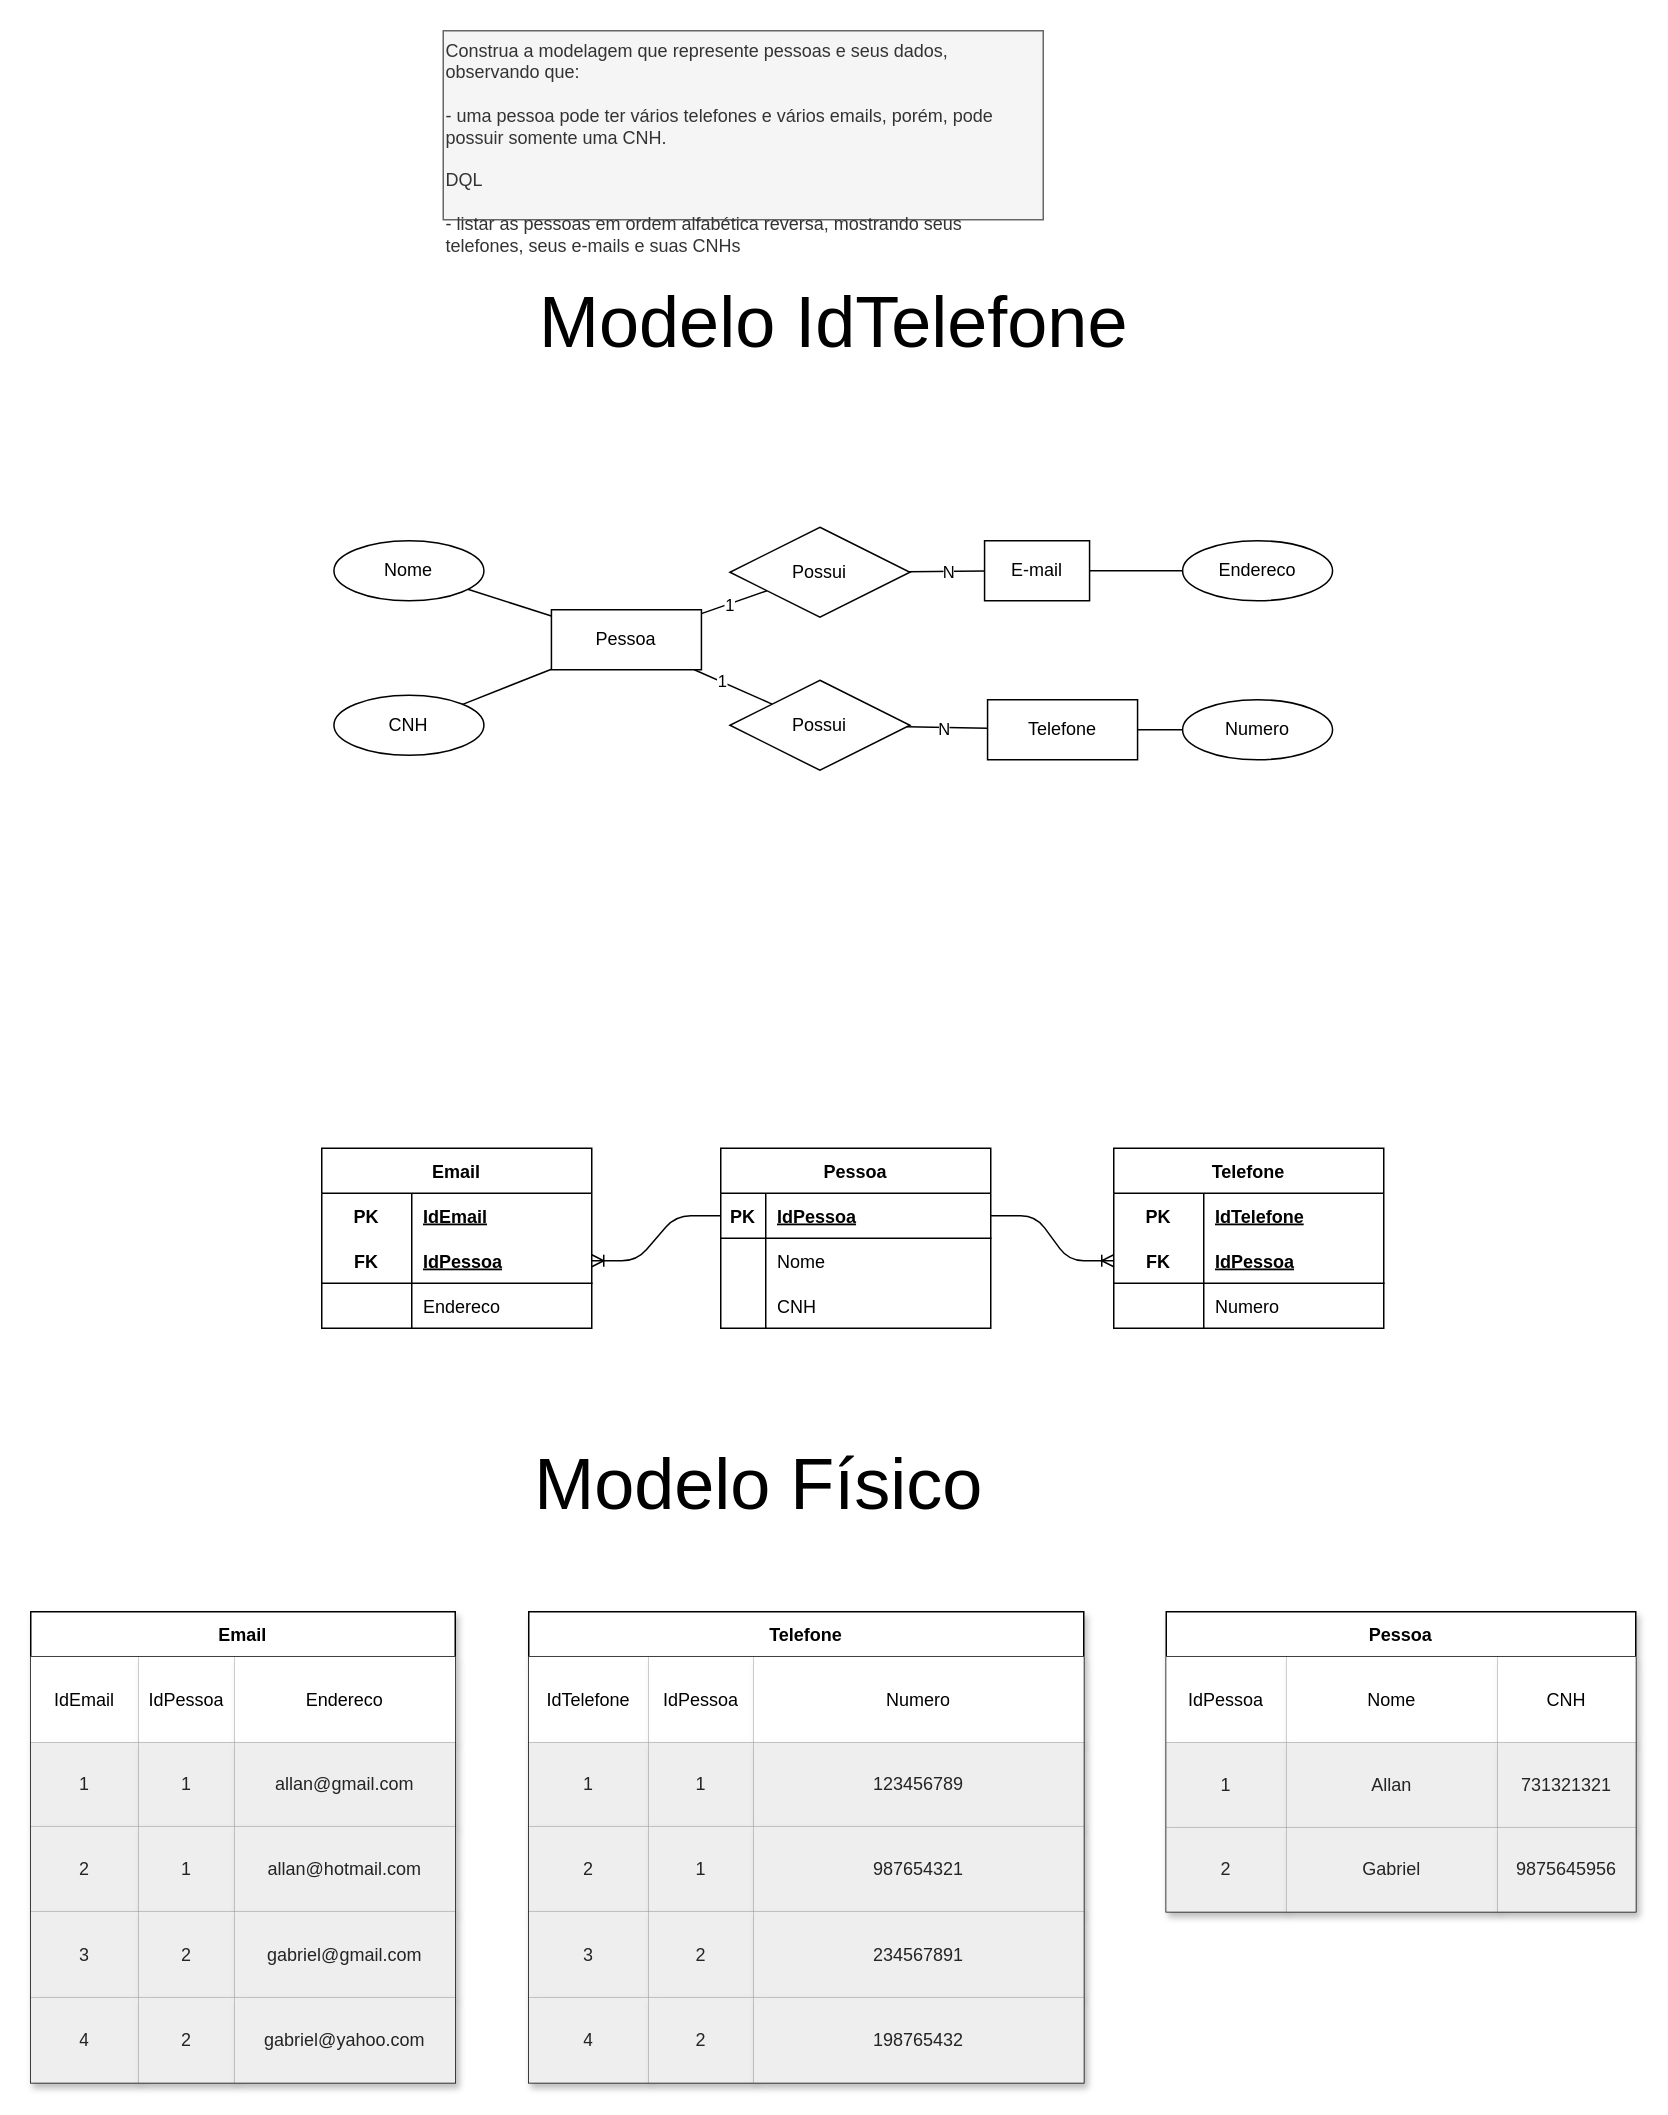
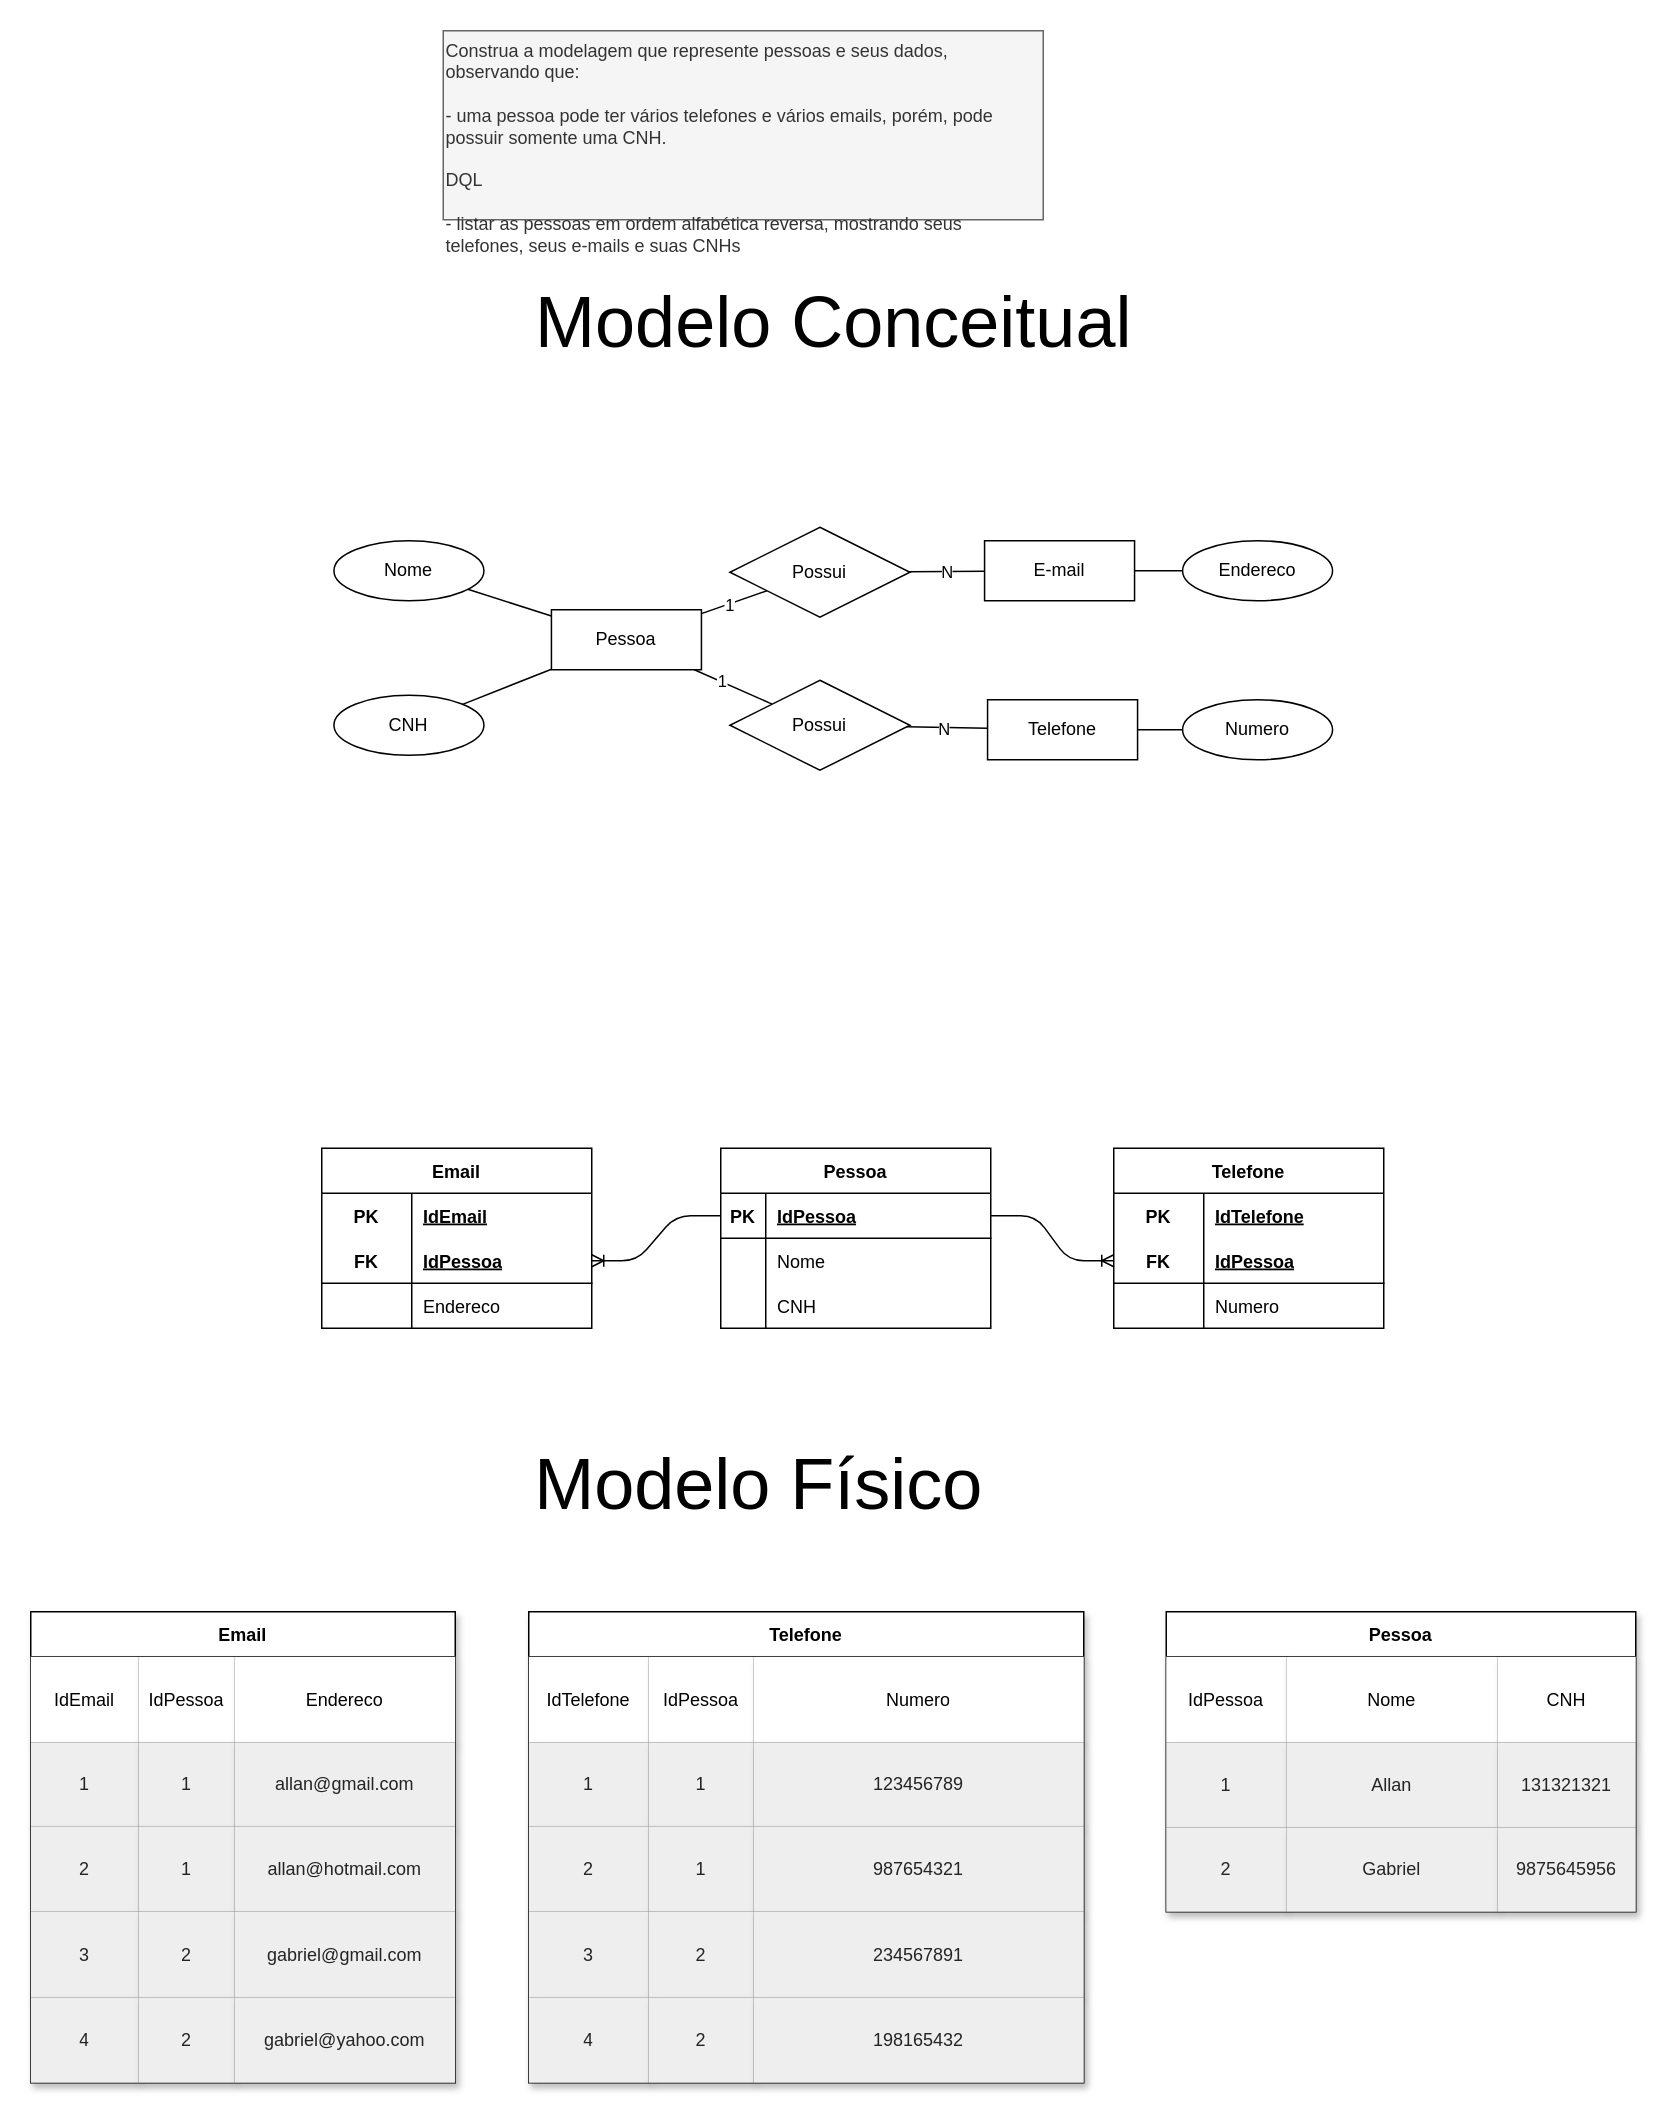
node "Modelo IdTelefone": label "Modelo IdTelefone" -> "Modelo Conceitual"
node "E-mail": size 105x60 -> 150x60
node "731321321": label "731321321" -> "131321321"
node "198765432": label "198765432" -> "198165432"
